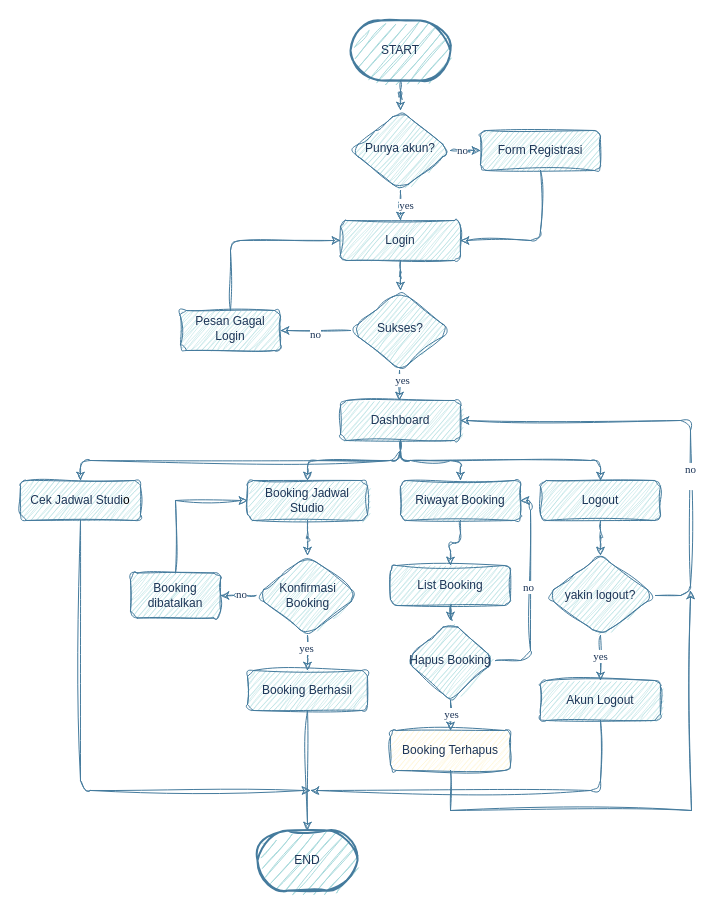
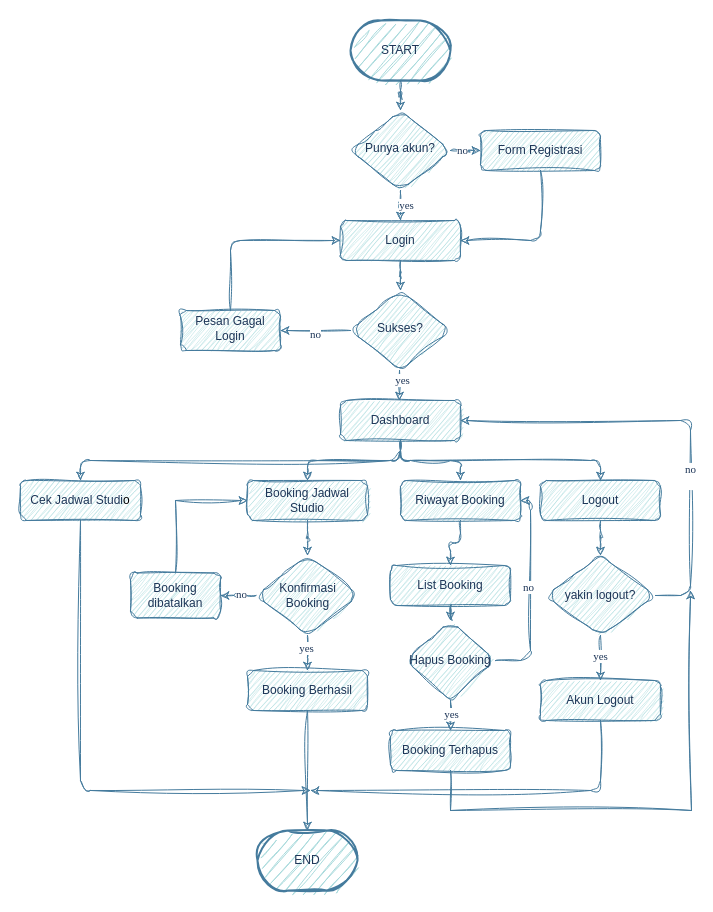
node "Booking Terhapus": fillcolor #fff2cc -> #a8dadc
